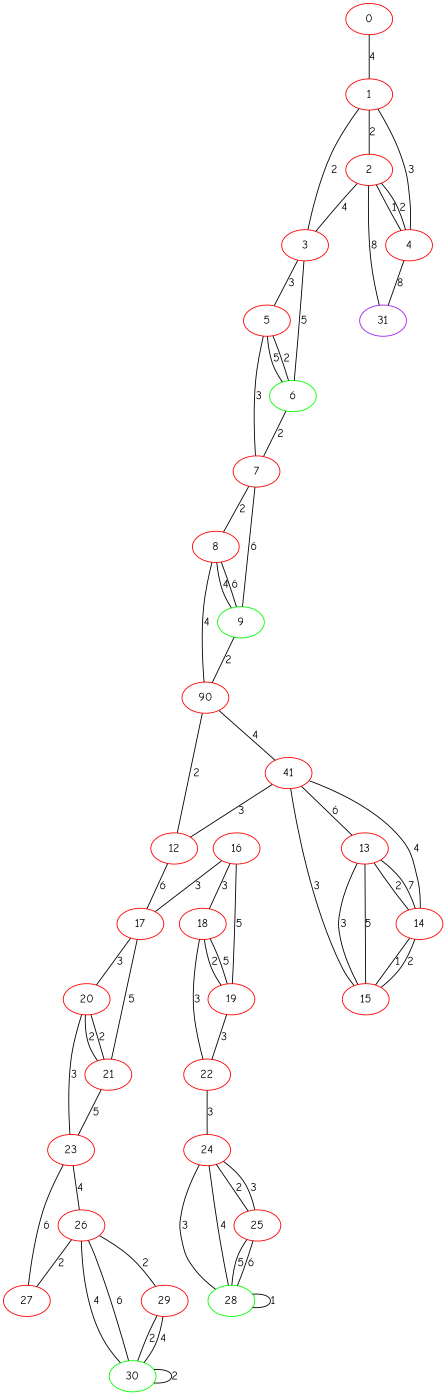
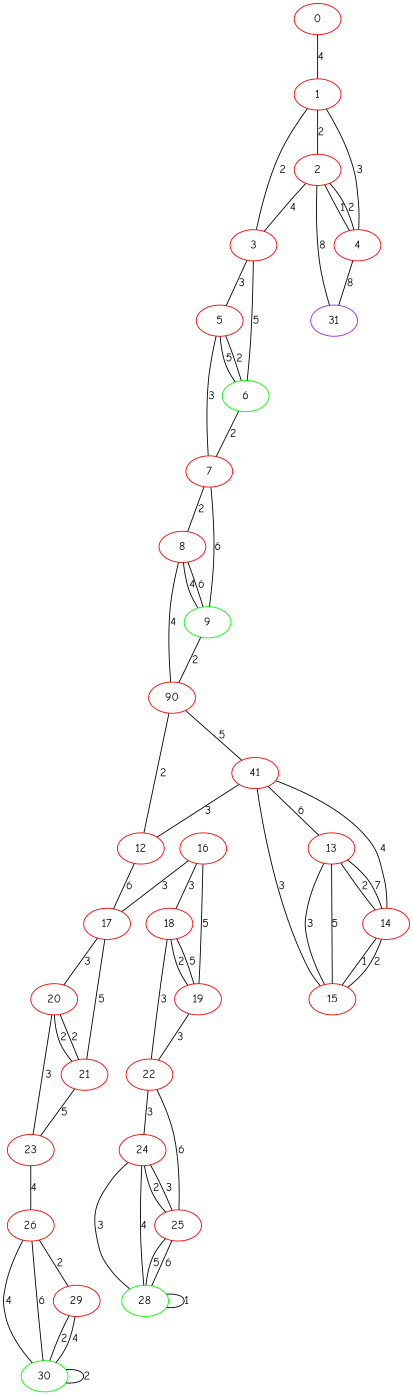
edge "90" -- "41": label "4" -> "5"
edge "22" -- "25": added, label "6"
node "27": removed
